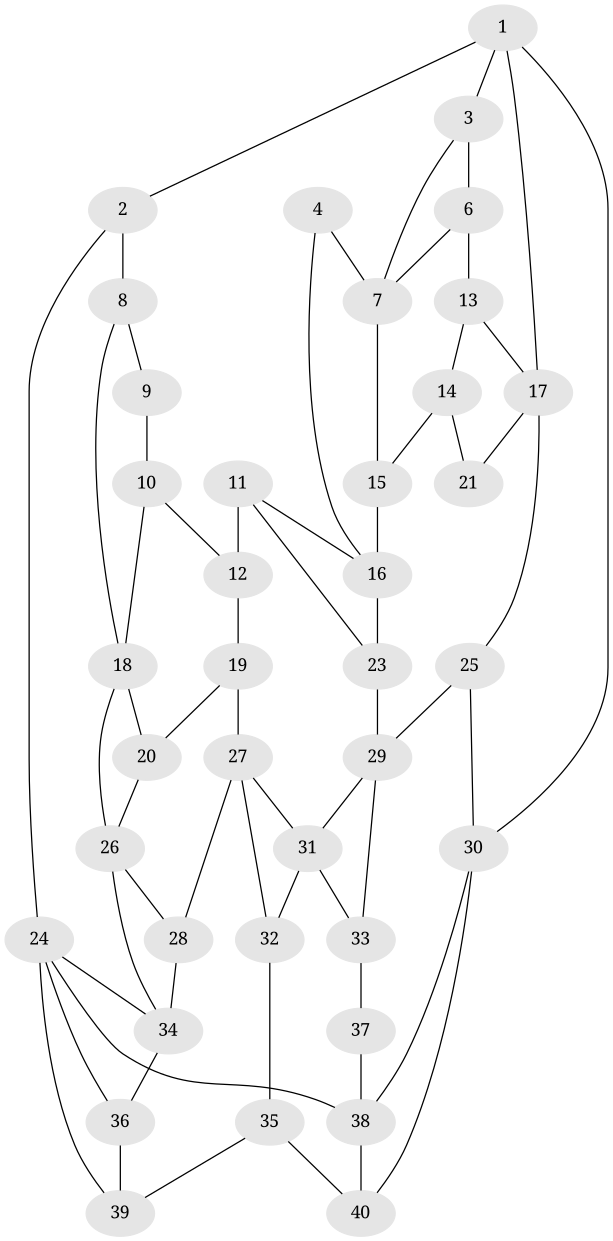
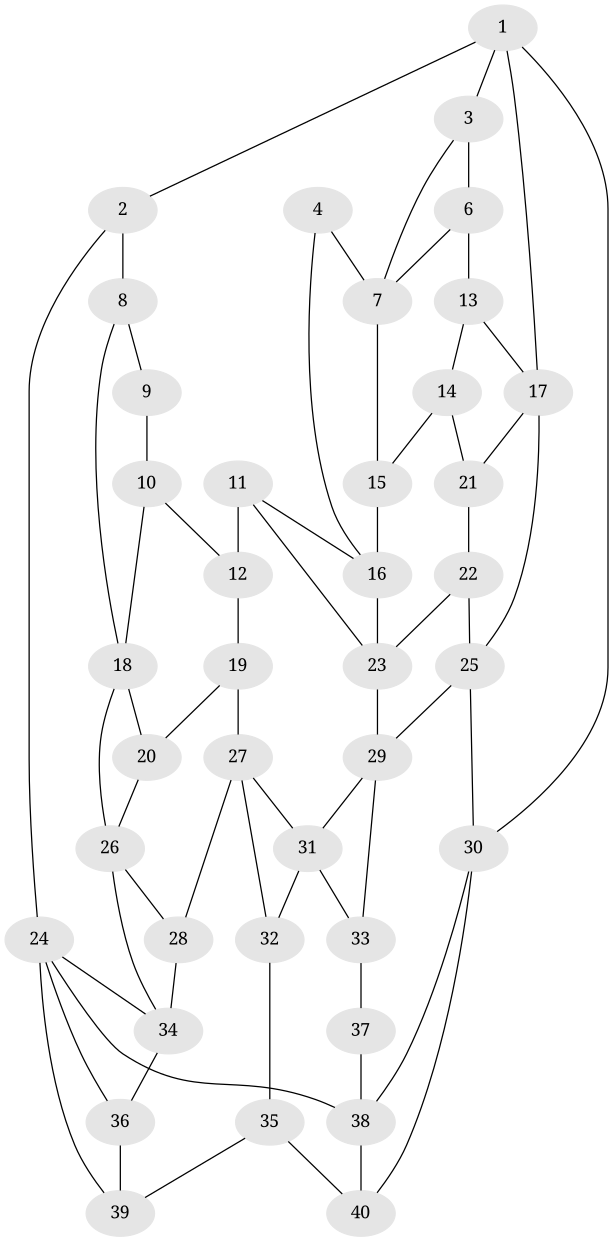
node "22": added
